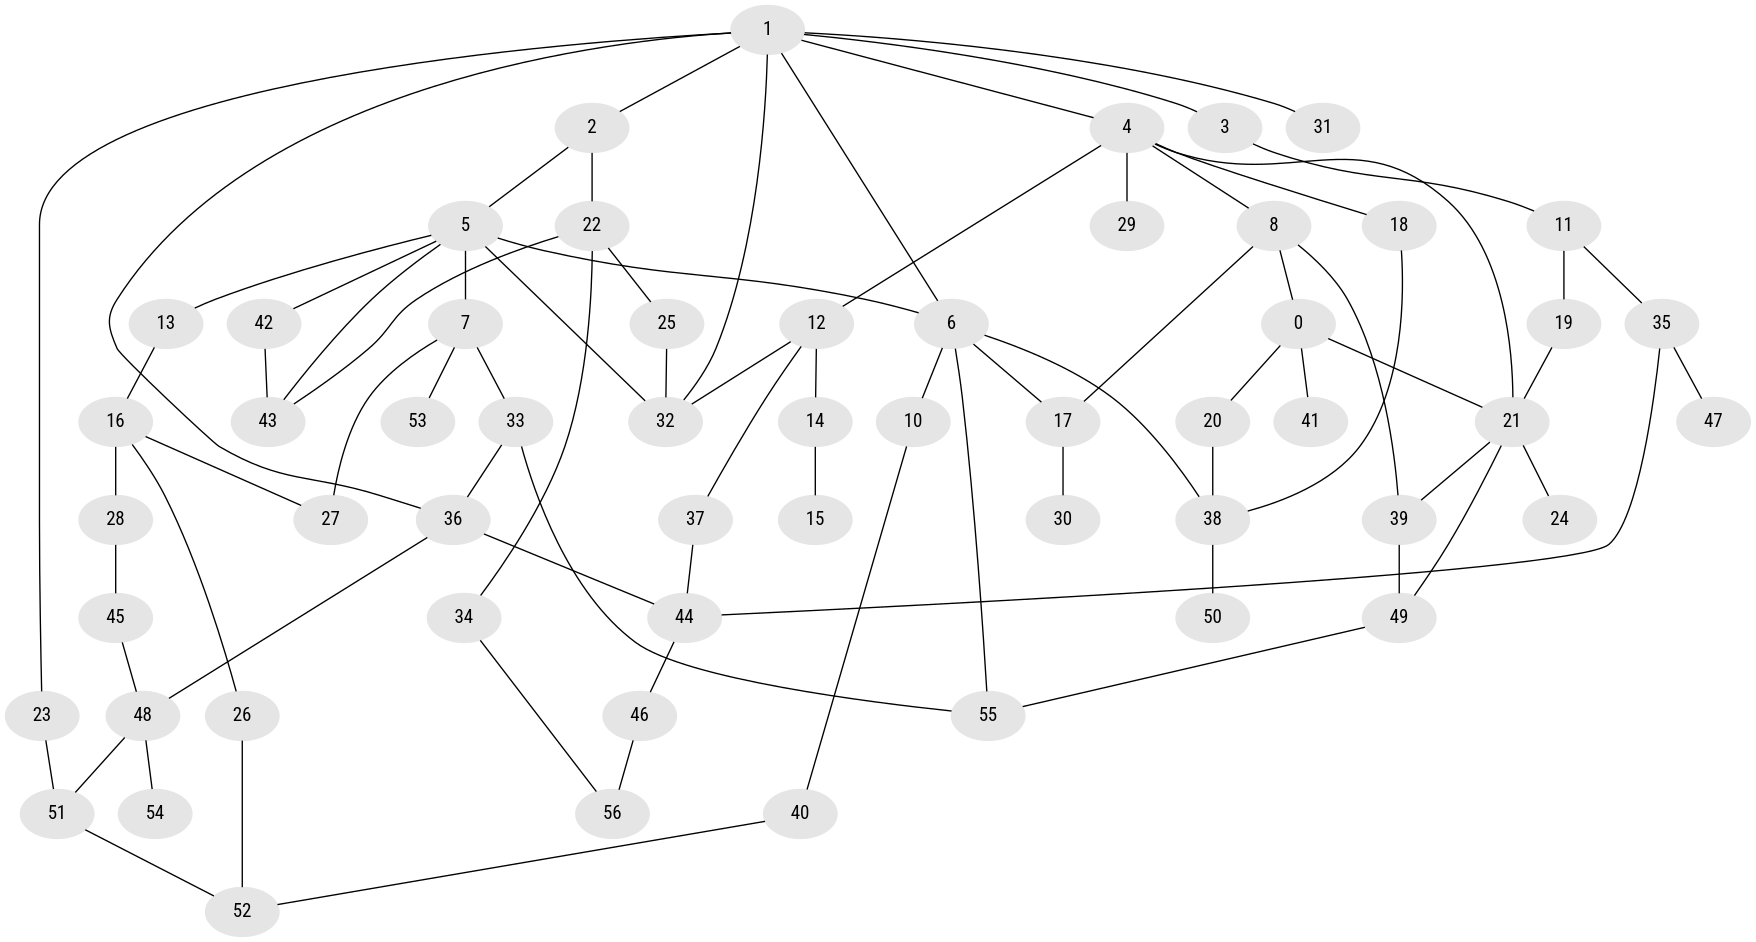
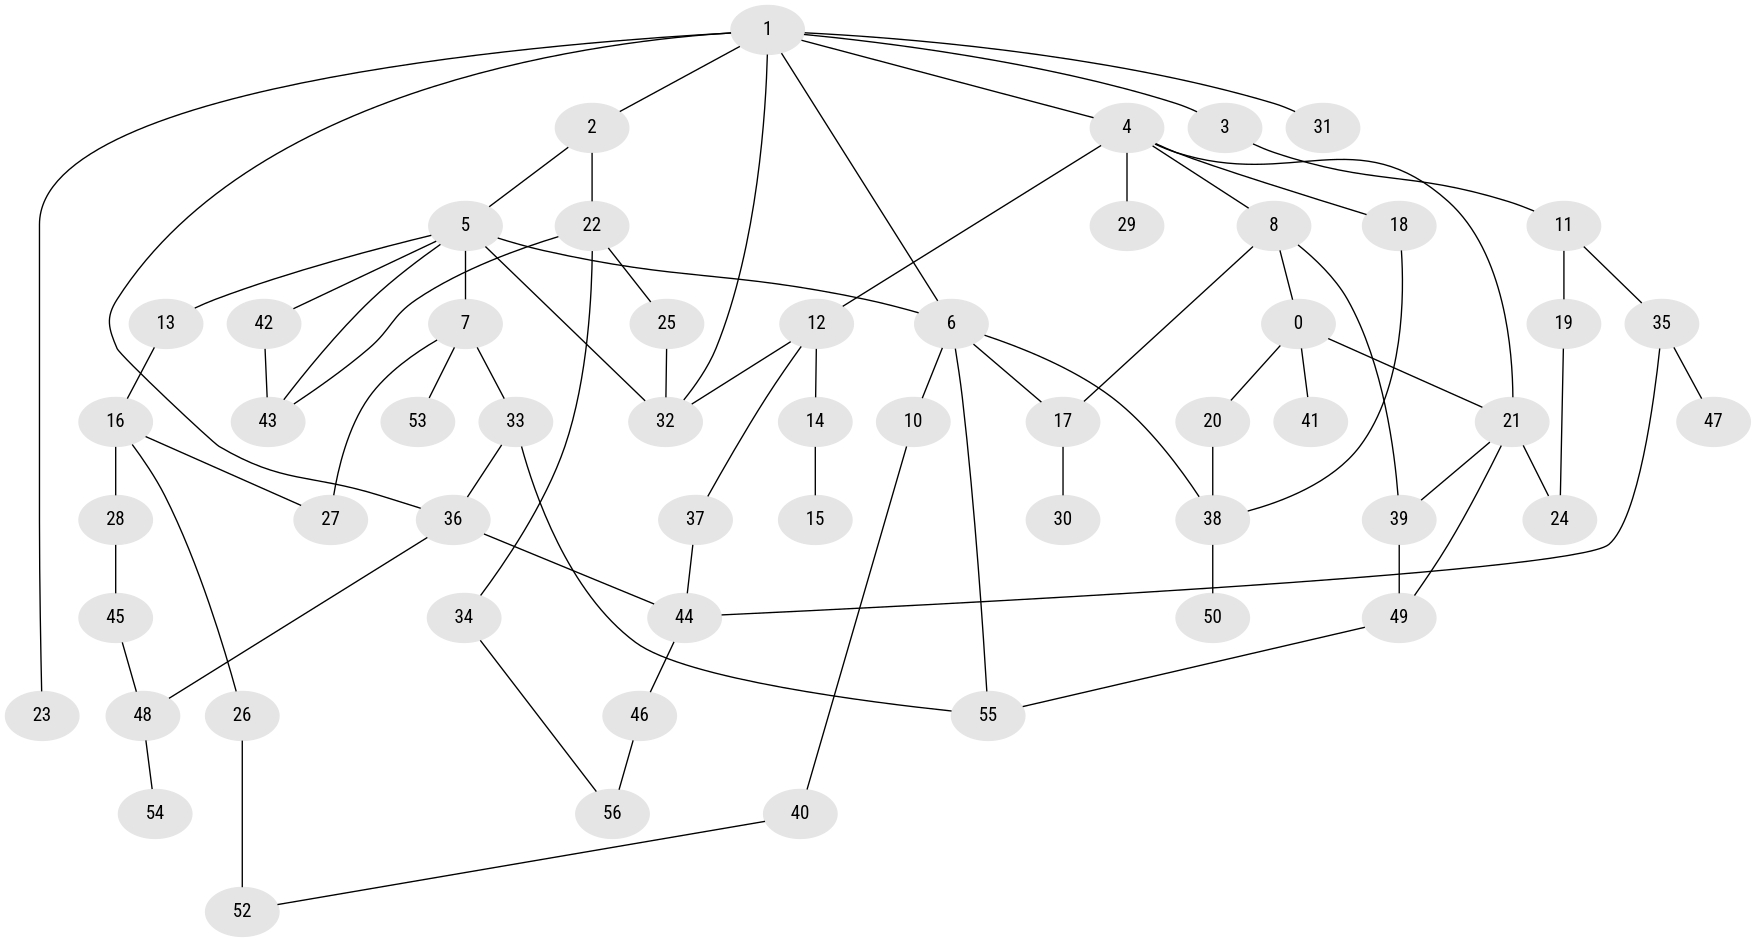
edge "19" -- "21": now "19" -- "24"
node "51": removed
